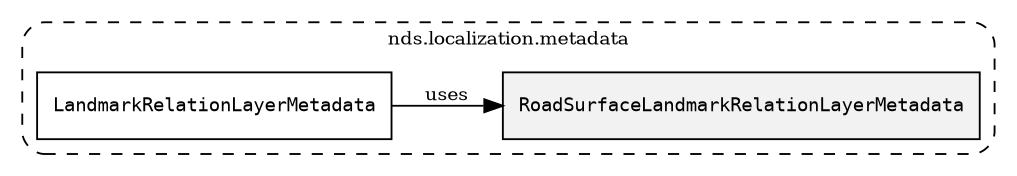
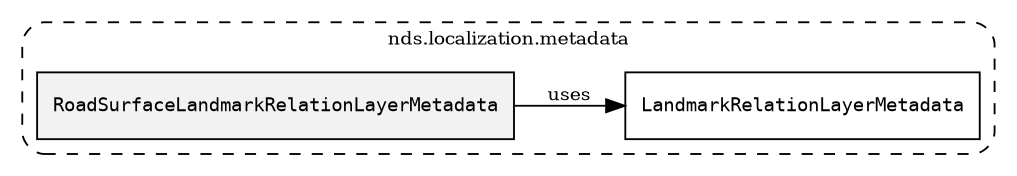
edge "LandmarkRelationLayerMetadata" -> "RoadSurfaceLandmarkRelationLayerMetadata": reversed
